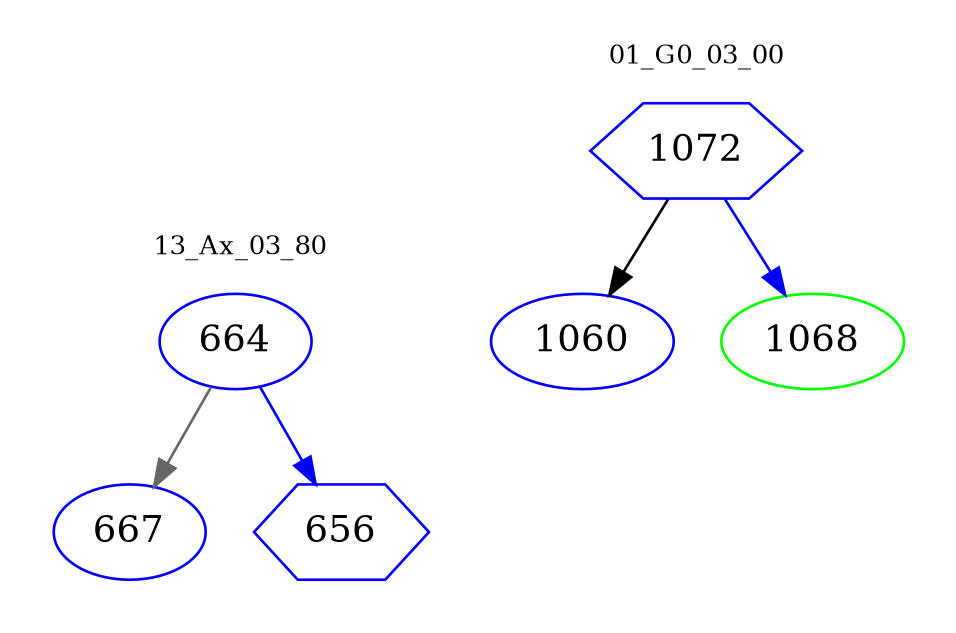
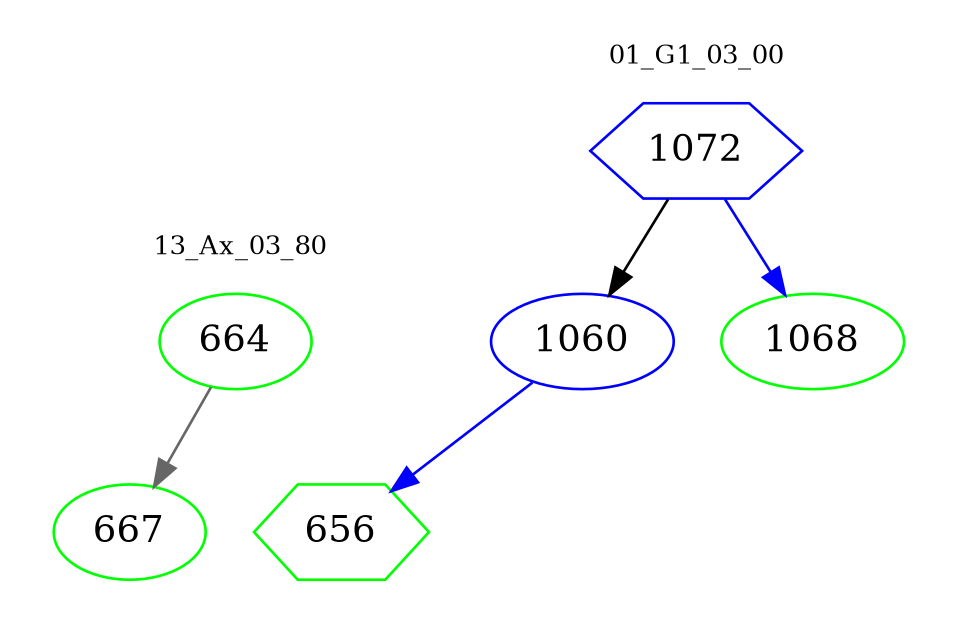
cluster "01_G0_03_00": label "01_G0_03_00" -> "01_G1_03_00"
node "664": color blue -> green
edge "664" -> "656": now "1060" -> "656"
node "667": color blue -> green
node "656": color blue -> green
